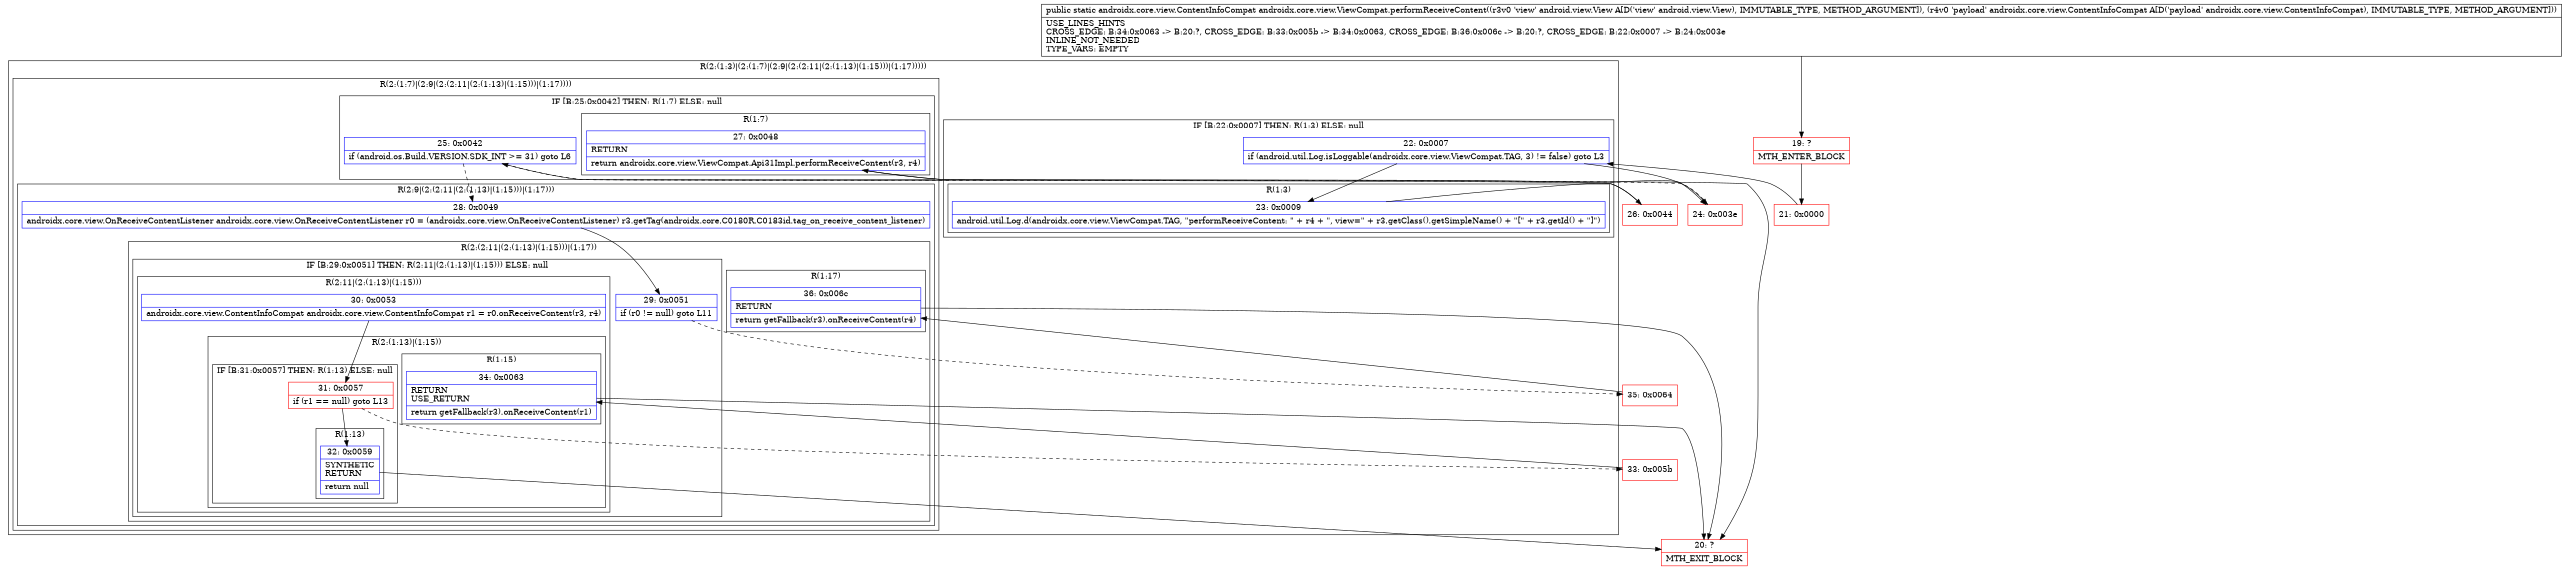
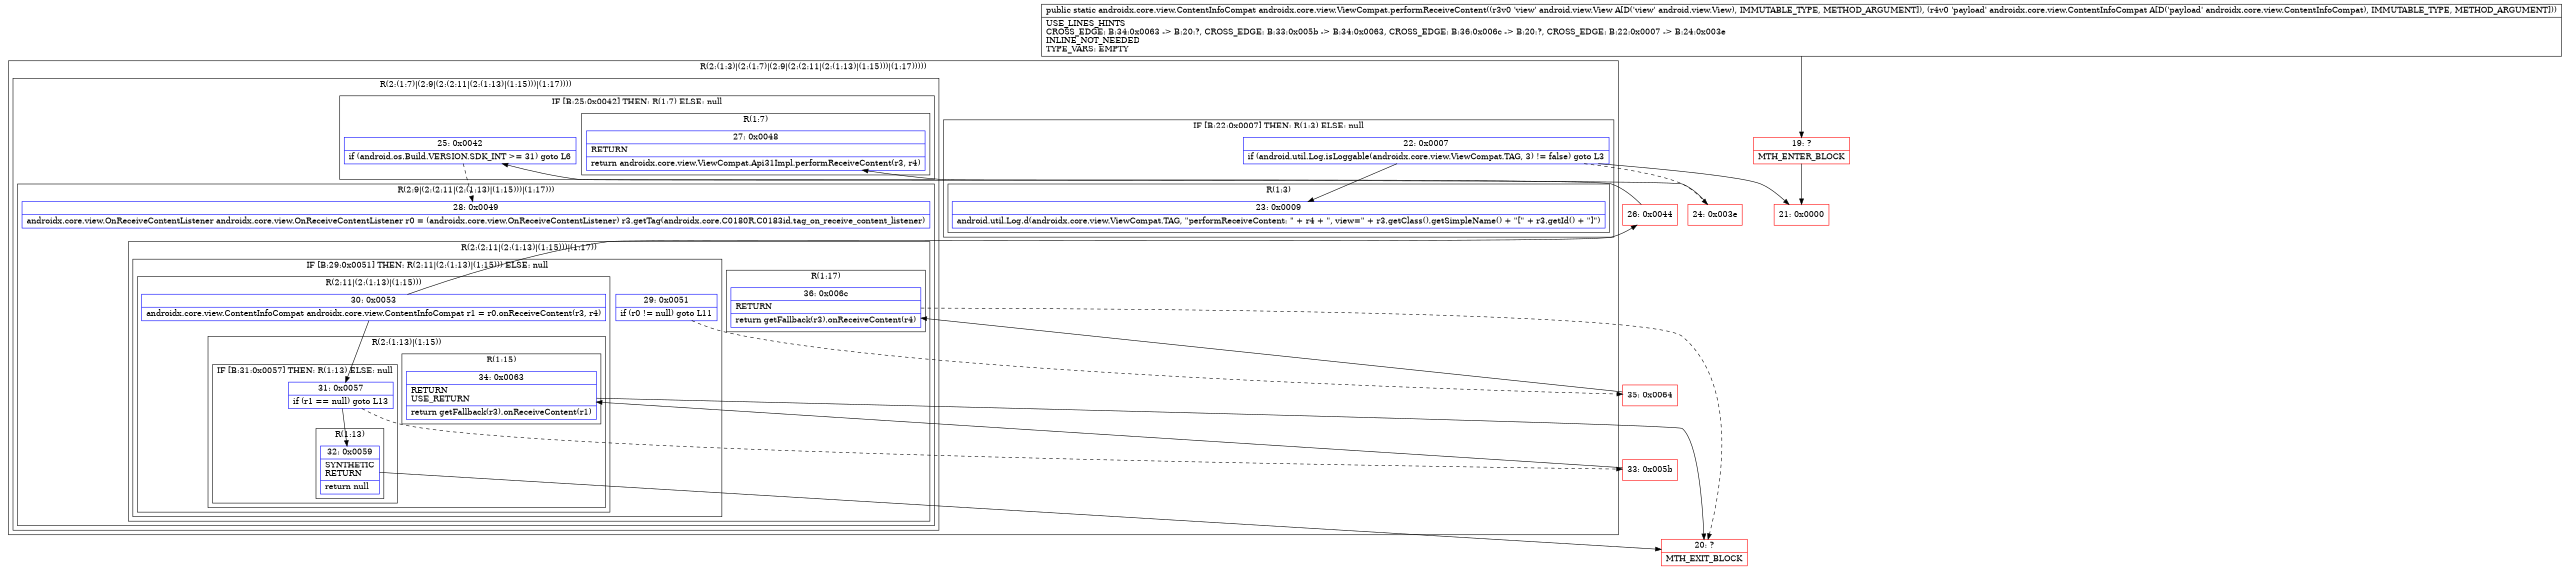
edge "21: 0x0000" -> "22: 0x0007": reversed
edge "22: 0x0007" -> "24: 0x003e": style solid -> dashed
edge "24: 0x003e" -> "25: 0x0042": style dashed -> solid
edge "25: 0x0042" -> "26: 0x0044": now "30: 0x0053" -> "26: 0x0044"
edge "27: 0x0048" -> "20: ?": removed
edge "23: 0x0009" -> "24: 0x003e": removed
edge "28: 0x0049" -> "29: 0x0051": removed
edge "36: 0x006c" -> "20: ?": style solid -> dashed
node "31: 0x0057": color red -> blue
